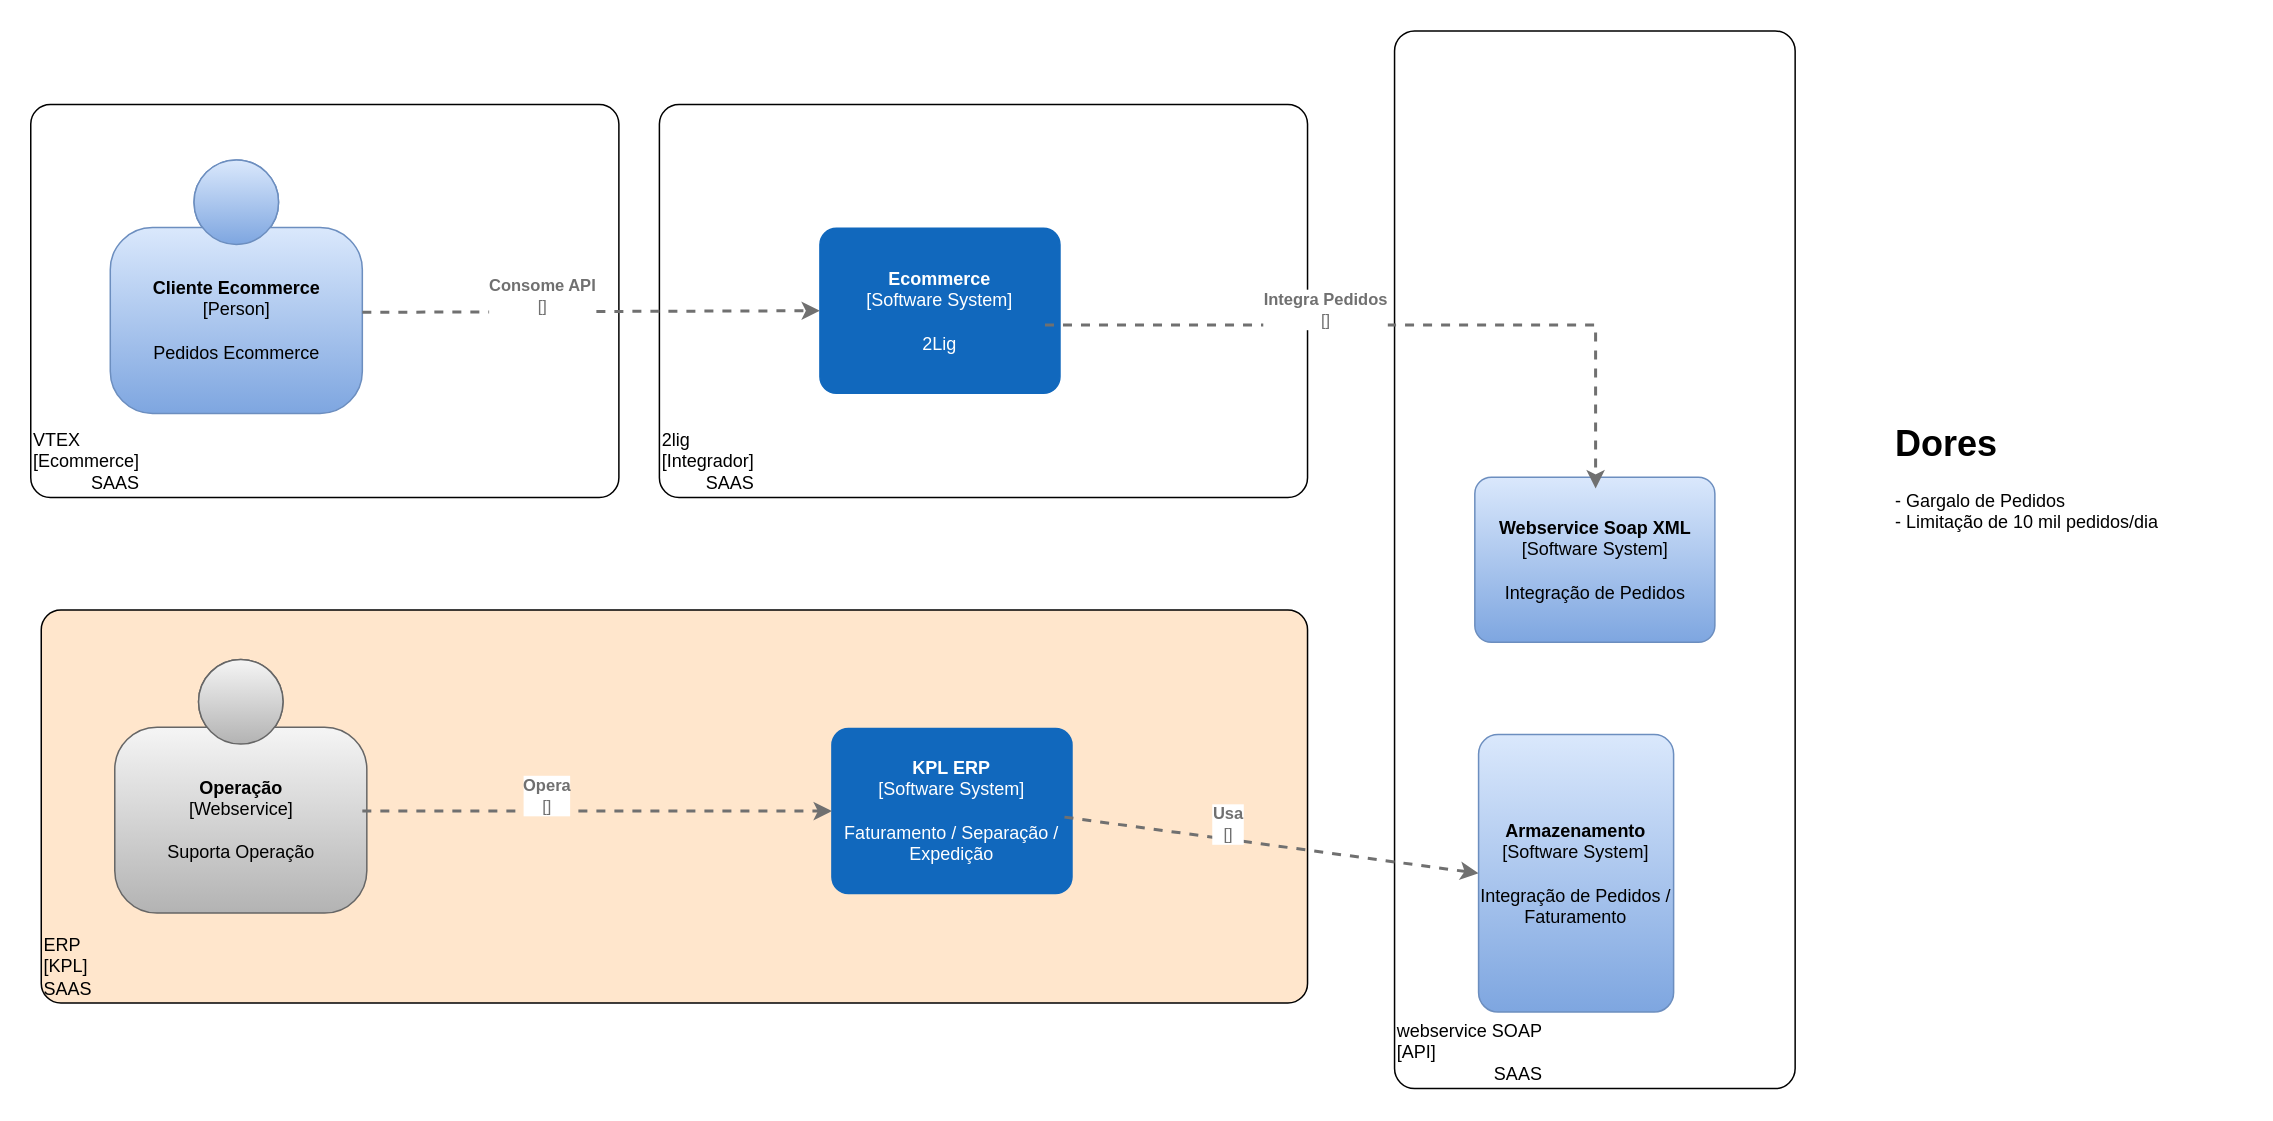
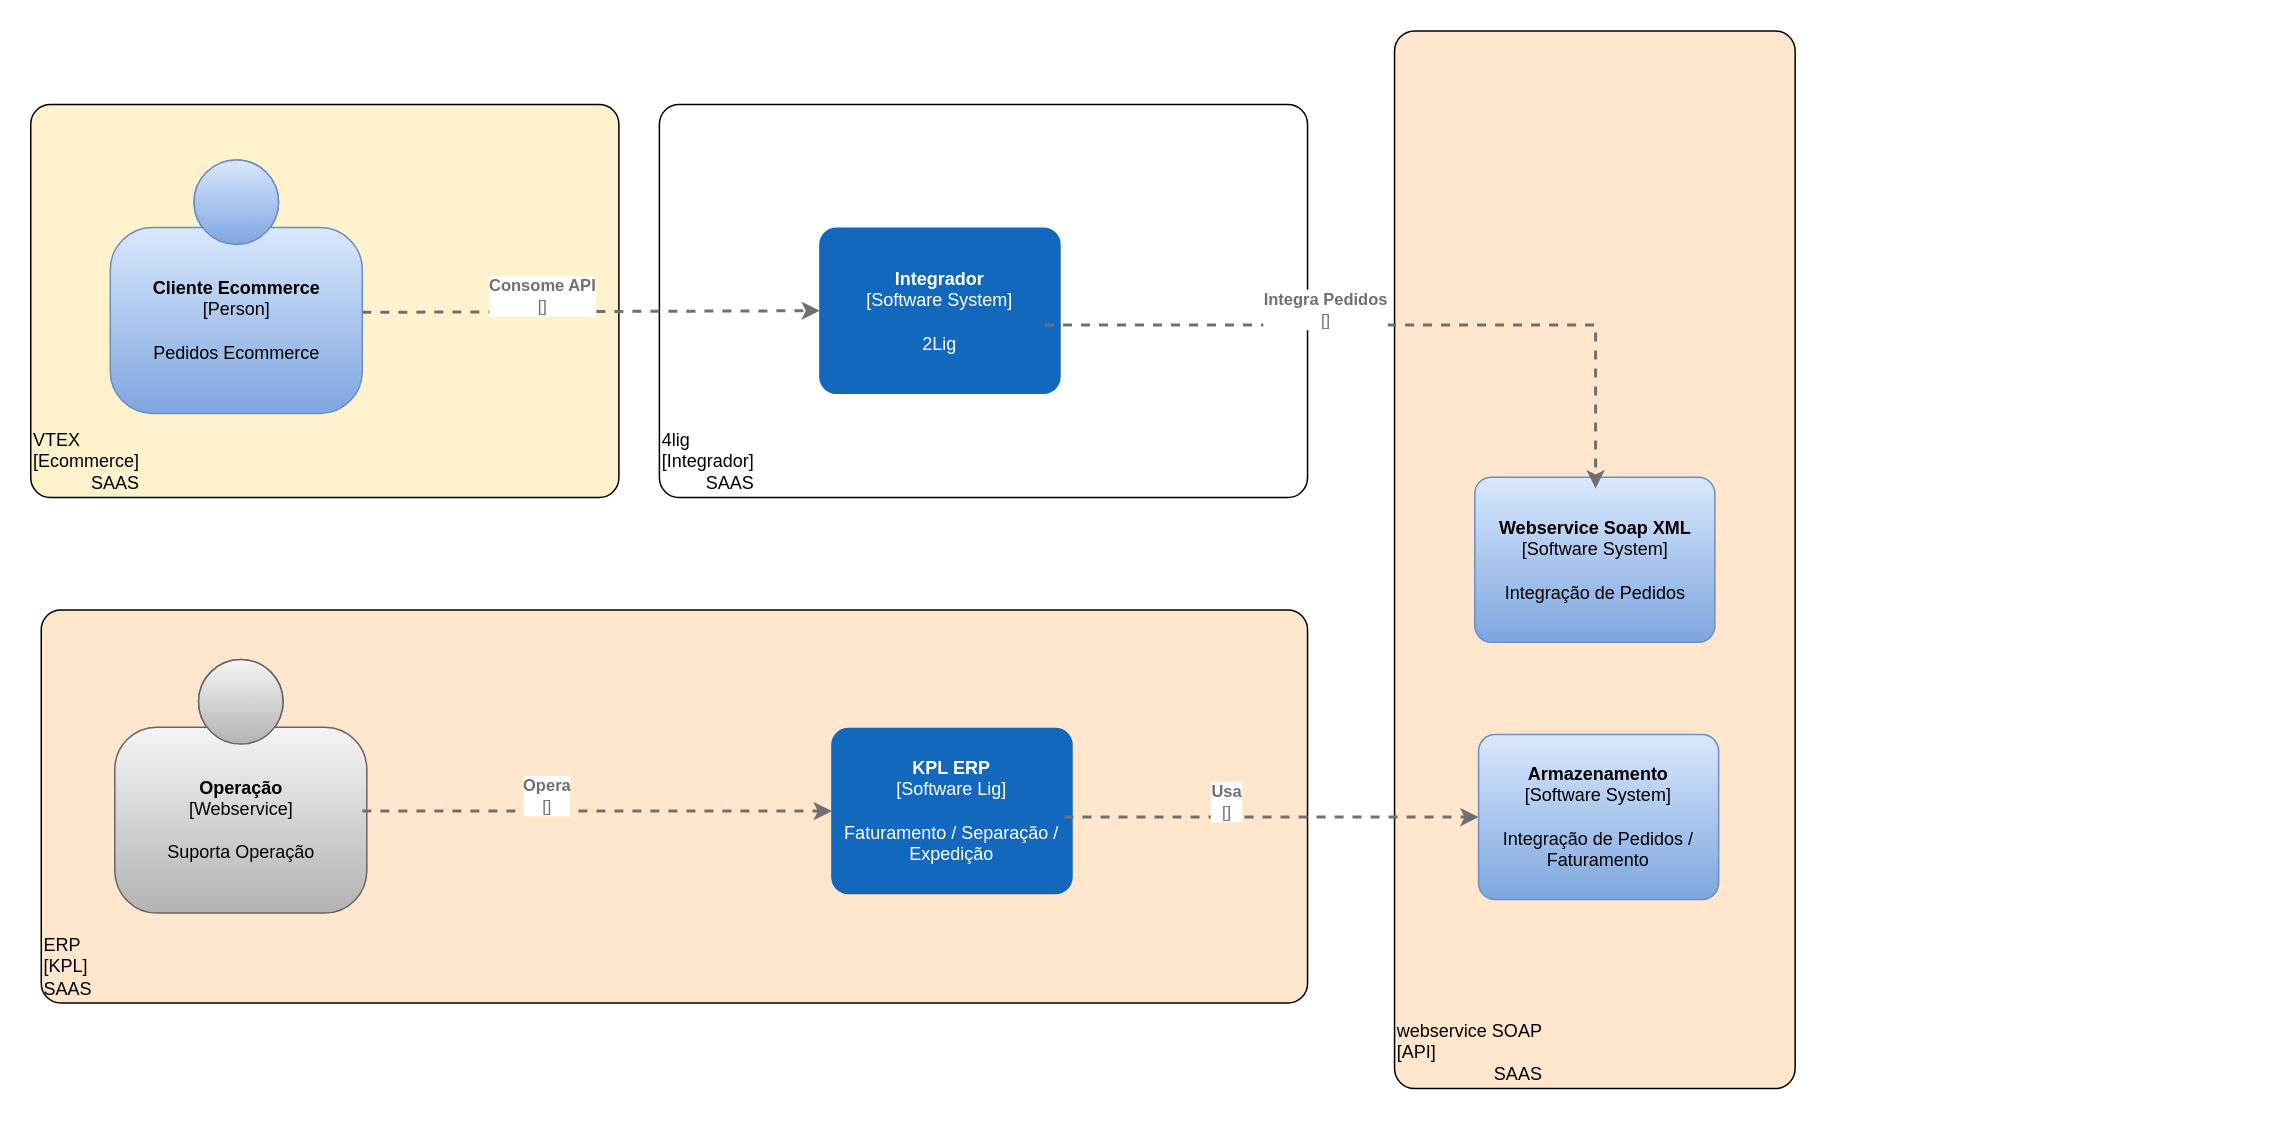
node "Ecommerce [Software System] 2Lig": label "Ecommerce [Software System] 2Lig" -> "Integrador [Software System] 2Lig"
node "VTEX [Ecommerce] SAAS": fillcolor #ffffff -> #fff2cc
node "2lig [Integrador] SAAS": label "2lig [Integrador] SAAS" -> "4lig [Integrador] SAAS"
node "Dores - Gargalo de Pedidos - Limitação de 10 mil pedidos/dia": removed
node "KPL ERP [Software System] Faturamento / Separação / Expedição": label "KPL ERP [Software System] Faturamento / Separação / Expedição" -> "KPL ERP [Software Lig] Faturamento / Separação / Expedição"
node "Armazenamento [Software System] Integração de Pedidos / Faturamento": size 195x278 -> 240x165
node "webservice SOAP [API] SAAS": fillcolor #ffffff -> #ffe6cc
